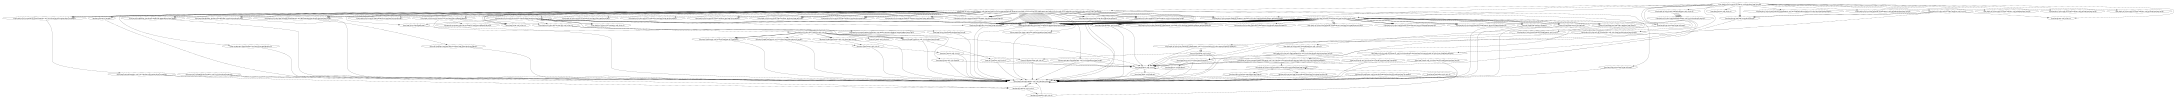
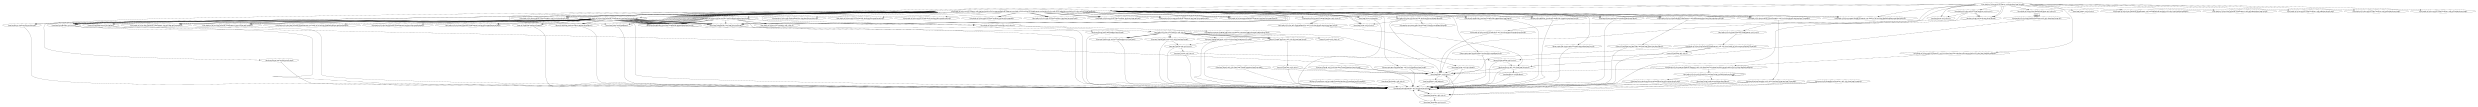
edge "<java.util.AbstractMap: void <init>()>" -> "<java.lang.Object: void <init>()>": now "<java.util.AbstractMap: void <init>()>" -> "<java.lang.Enum: void <init>(java.lang.String,int)>"
